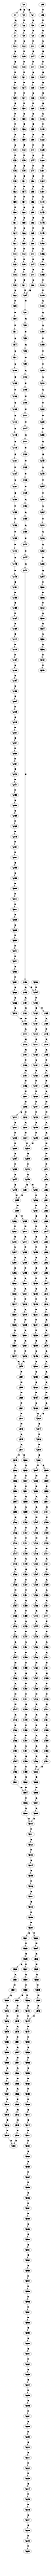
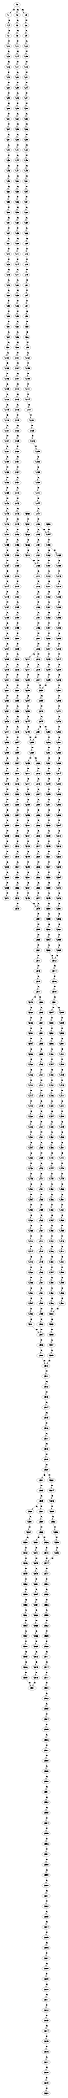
edge "S80" -> "S84": now "S80" -> "S83"
node "S347": removed
